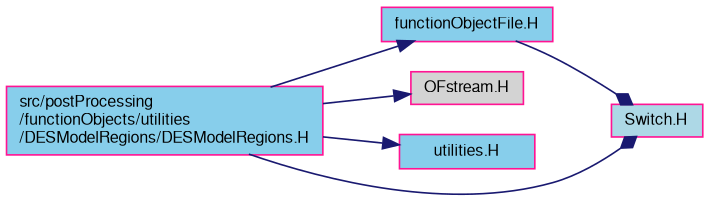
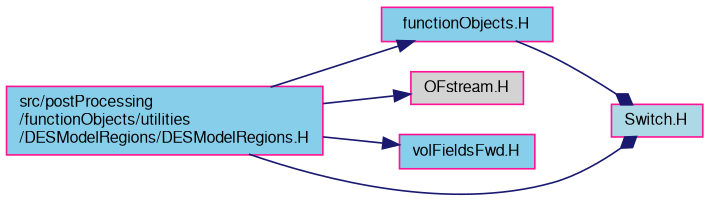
node "functionObjectFile.H": label "functionObjectFile.H" -> "functionObjects.H"
node "utilities.H": label "utilities.H" -> "volFieldsFwd.H"
